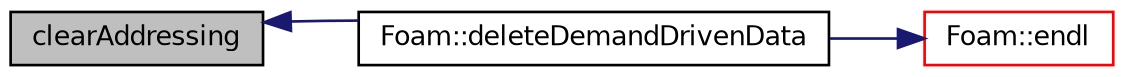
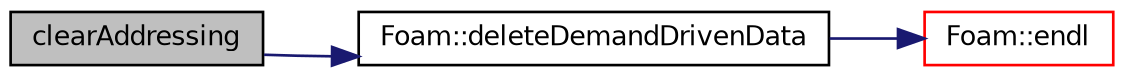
edge "Foam::deleteDemandDrivenData" -> "clearAddressing": reversed
